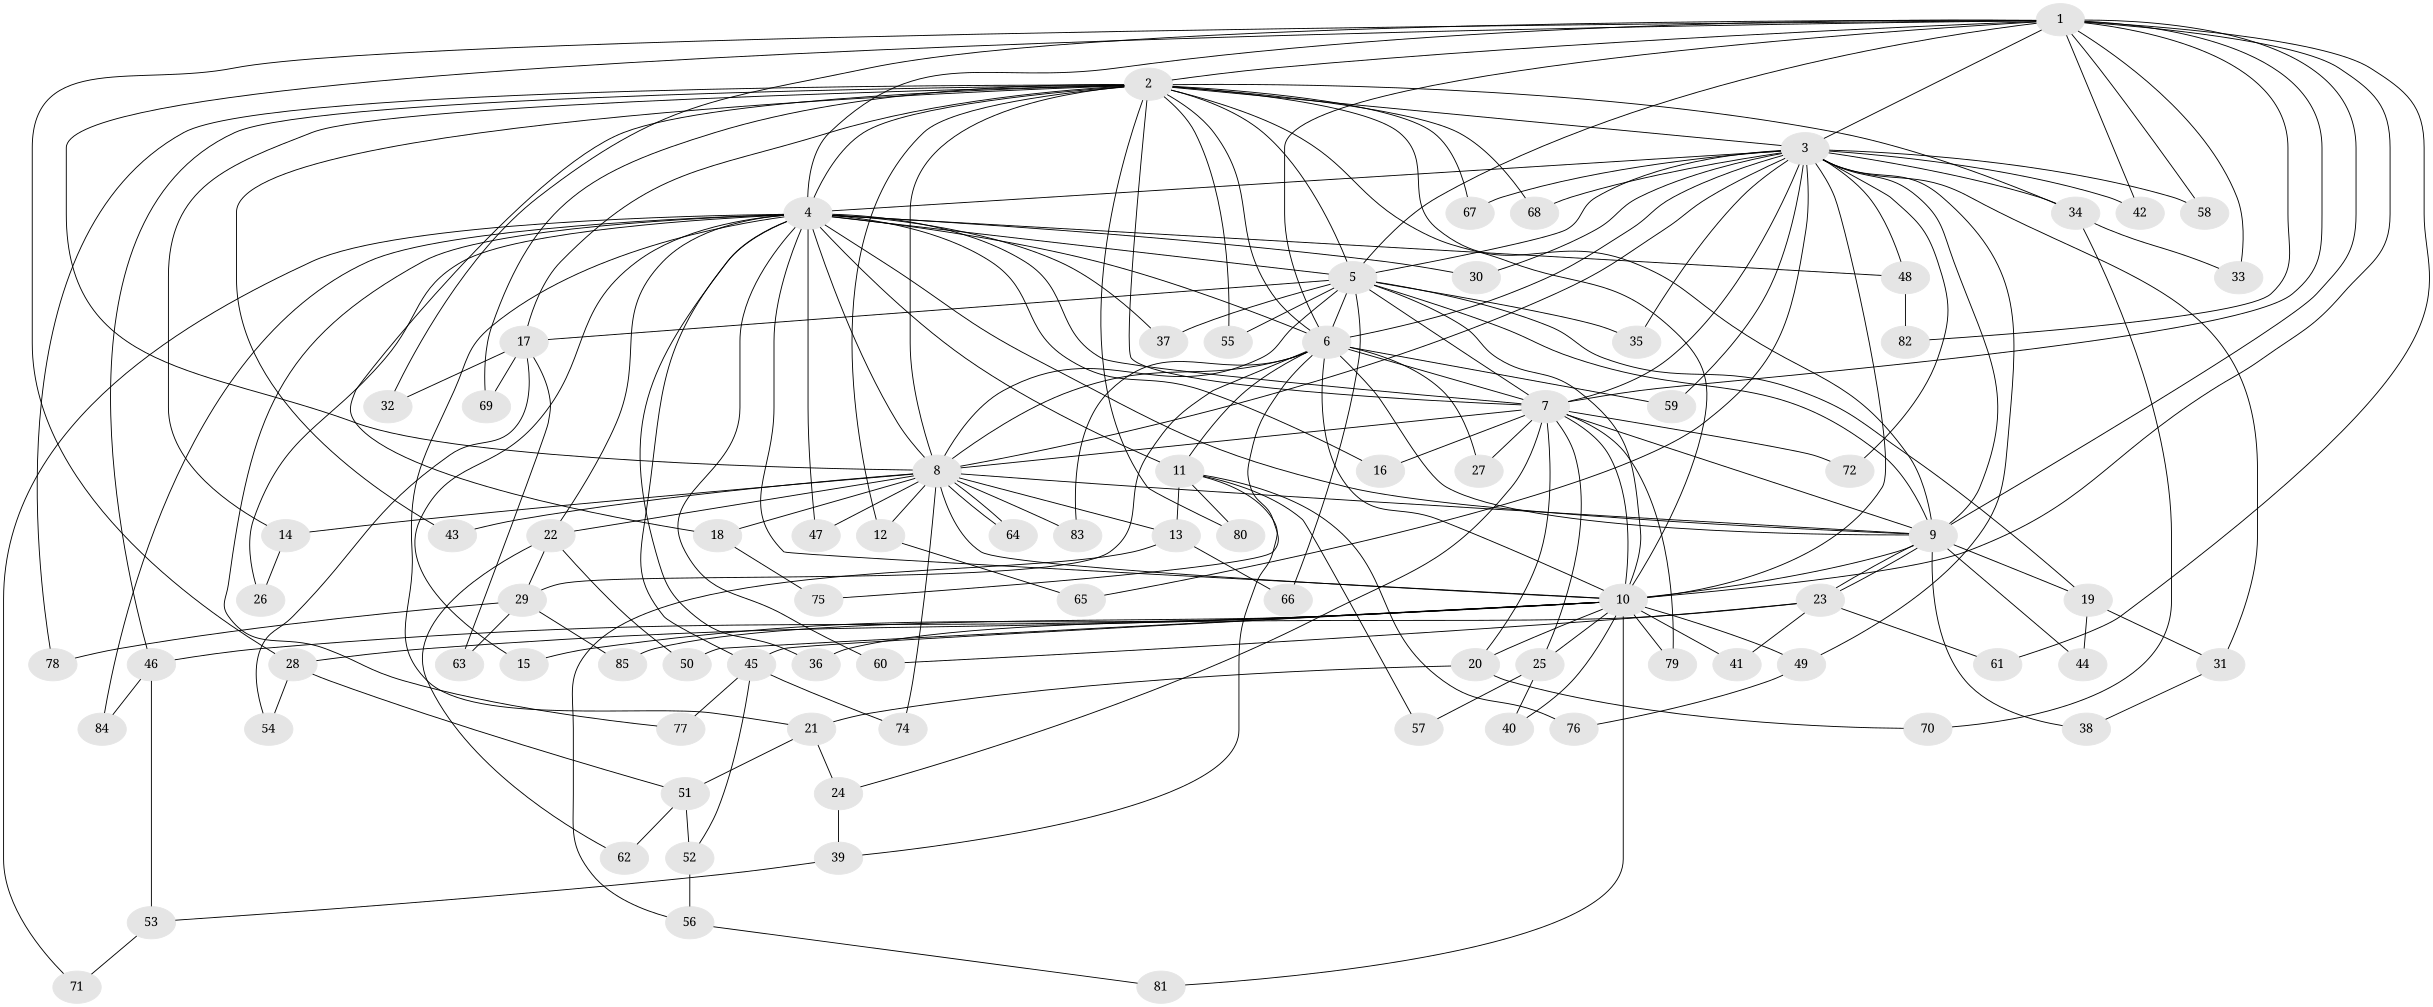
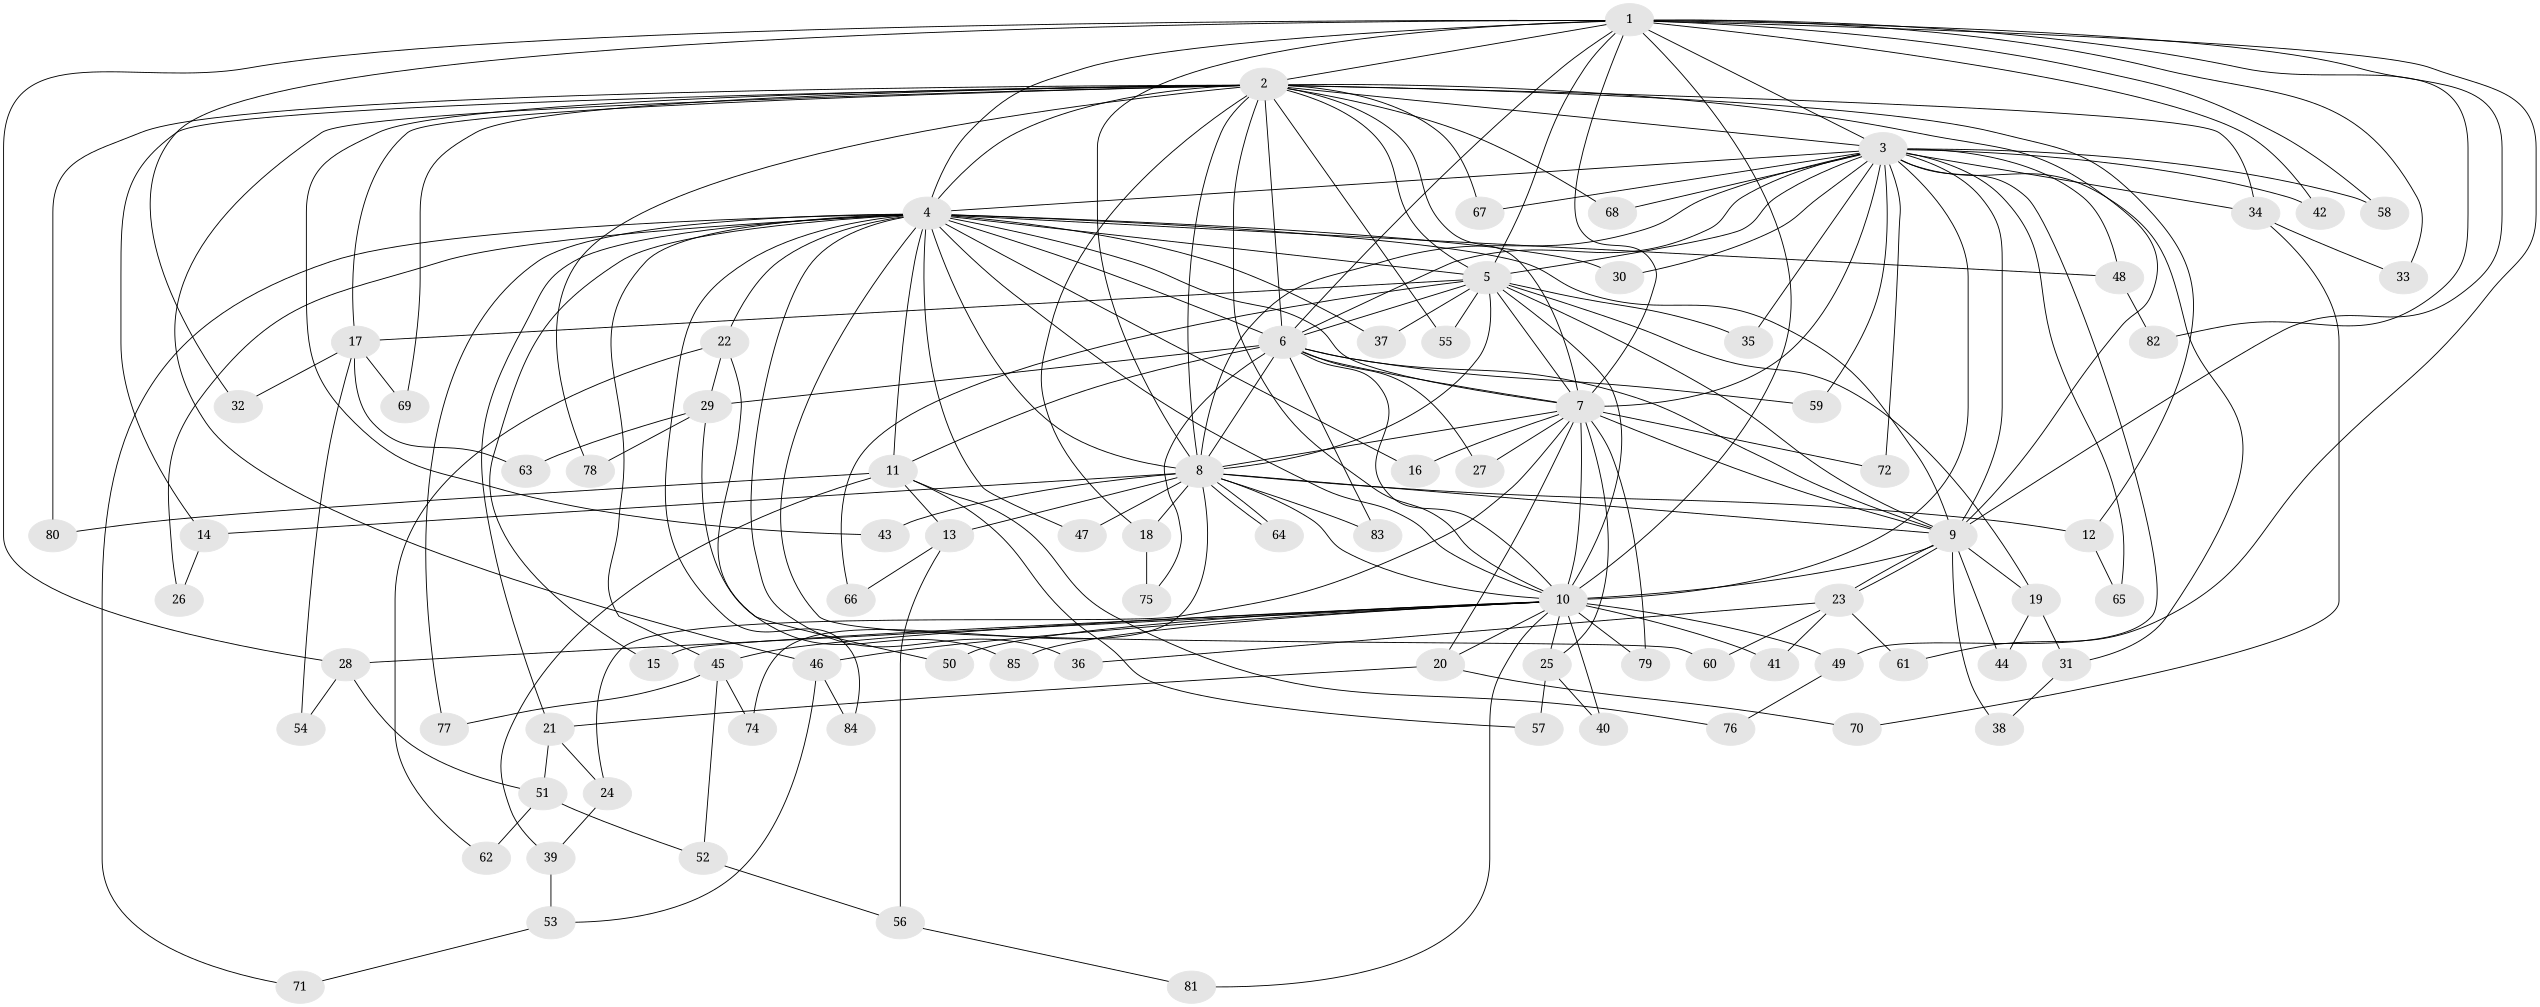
edge "8" -- "22": removed
